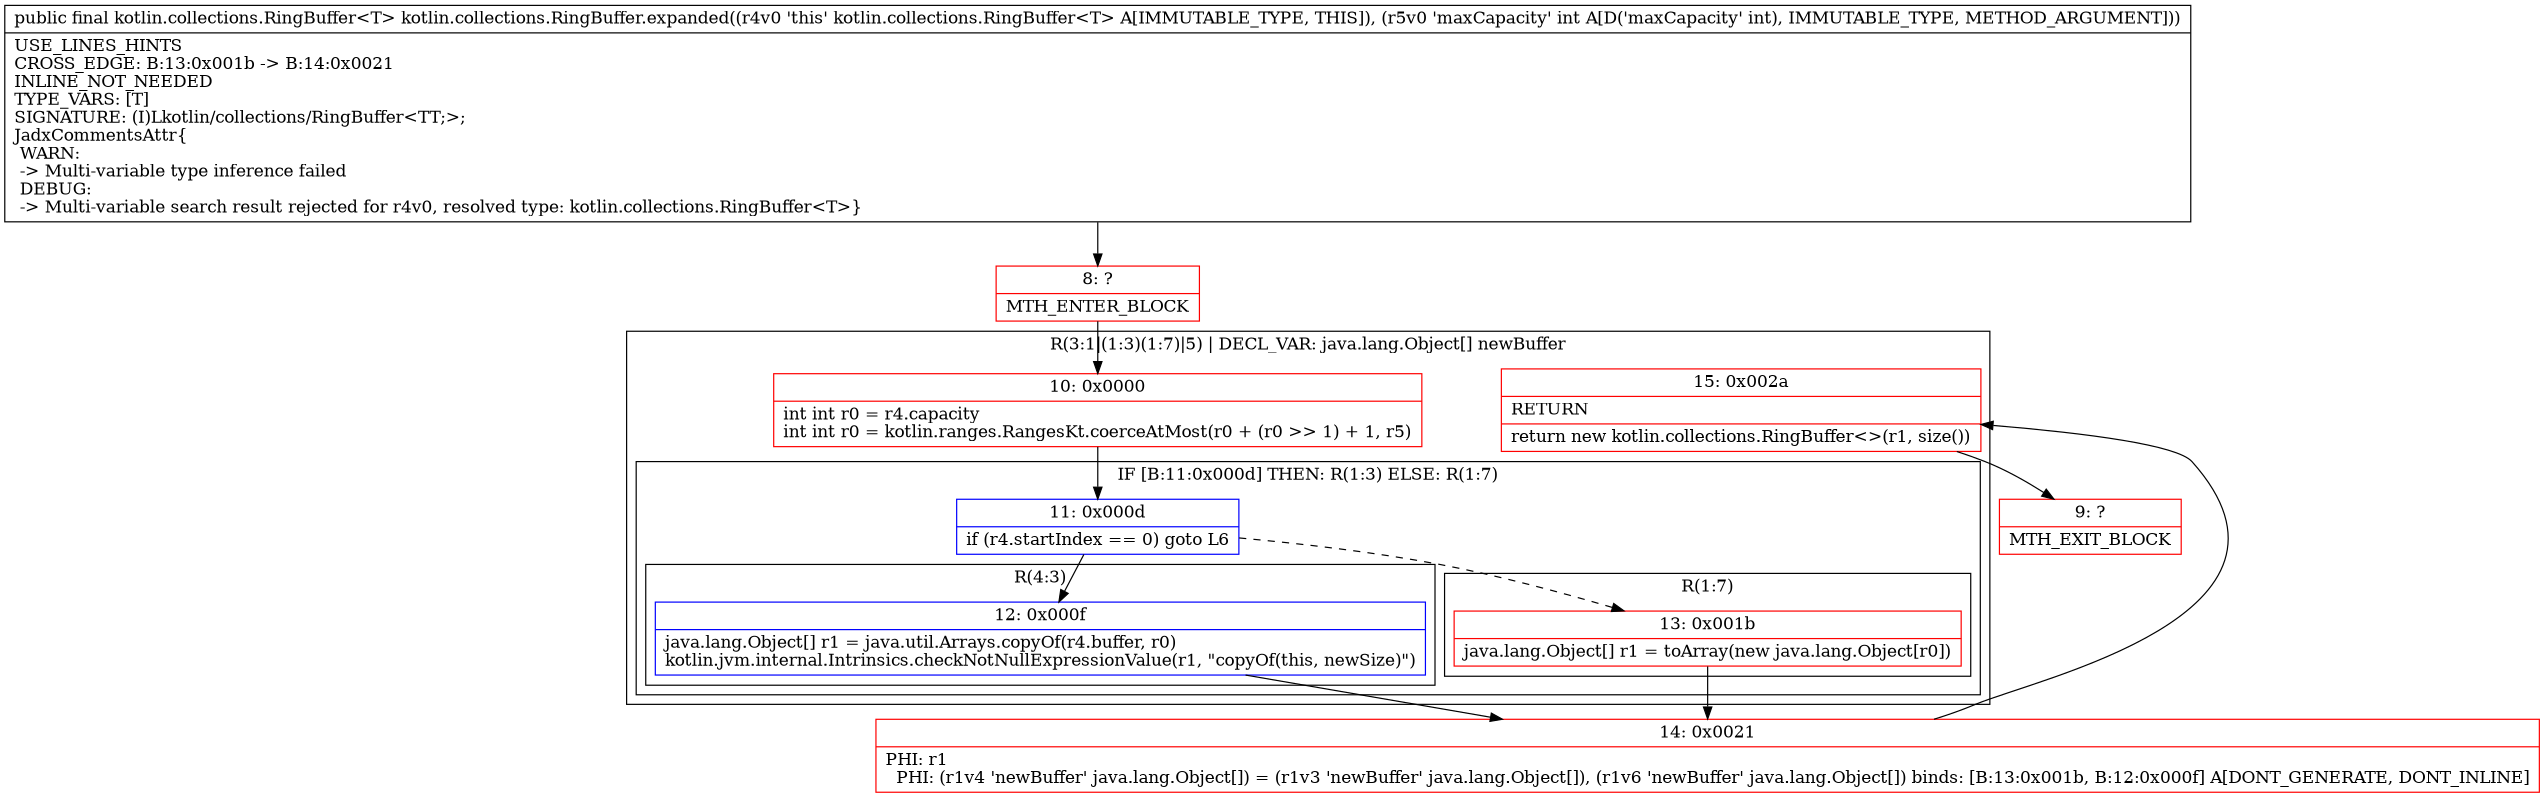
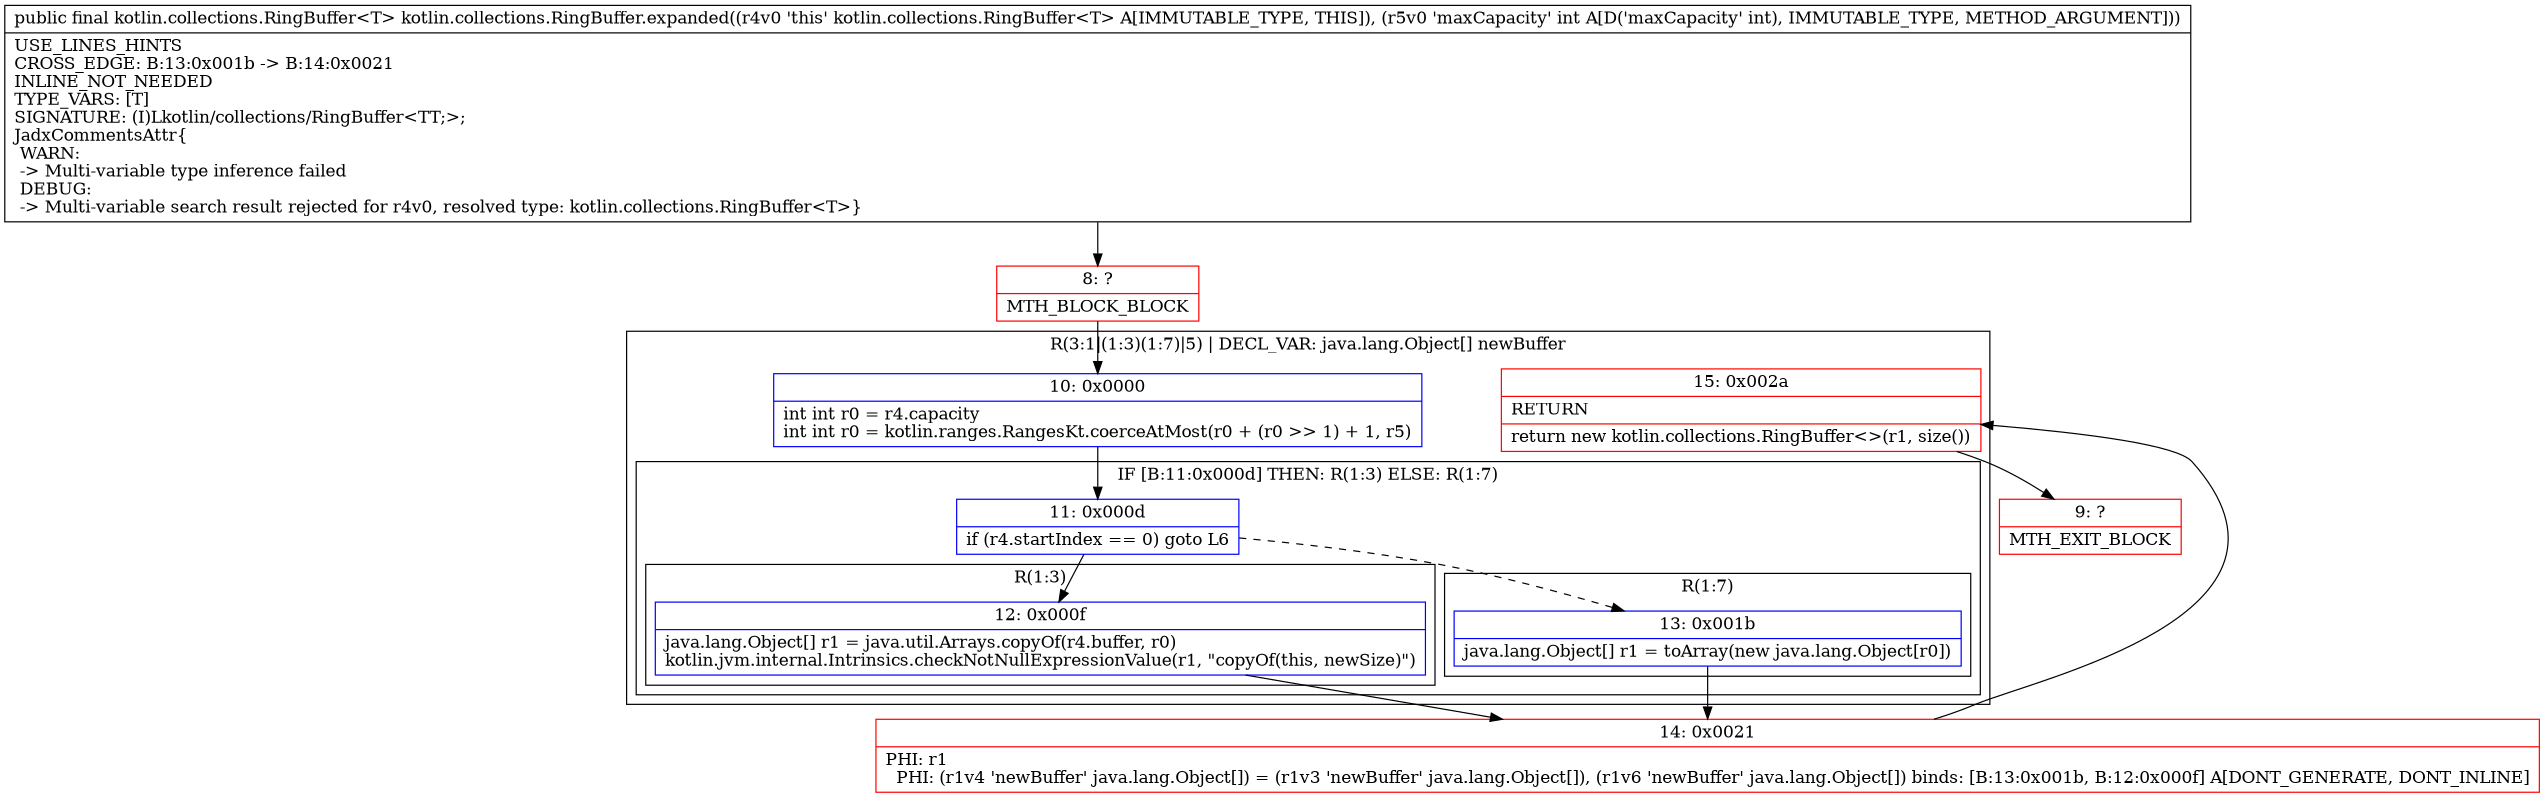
node "8: ?": text "MTH_ENTER_BLOCK" -> "MTH_BLOCK_BLOCK"
node "10: 0x0000": color red -> blue
cluster "R(4:3)": label "R(4:3)" -> "R(1:3)"
node "13: 0x001b": color red -> blue
